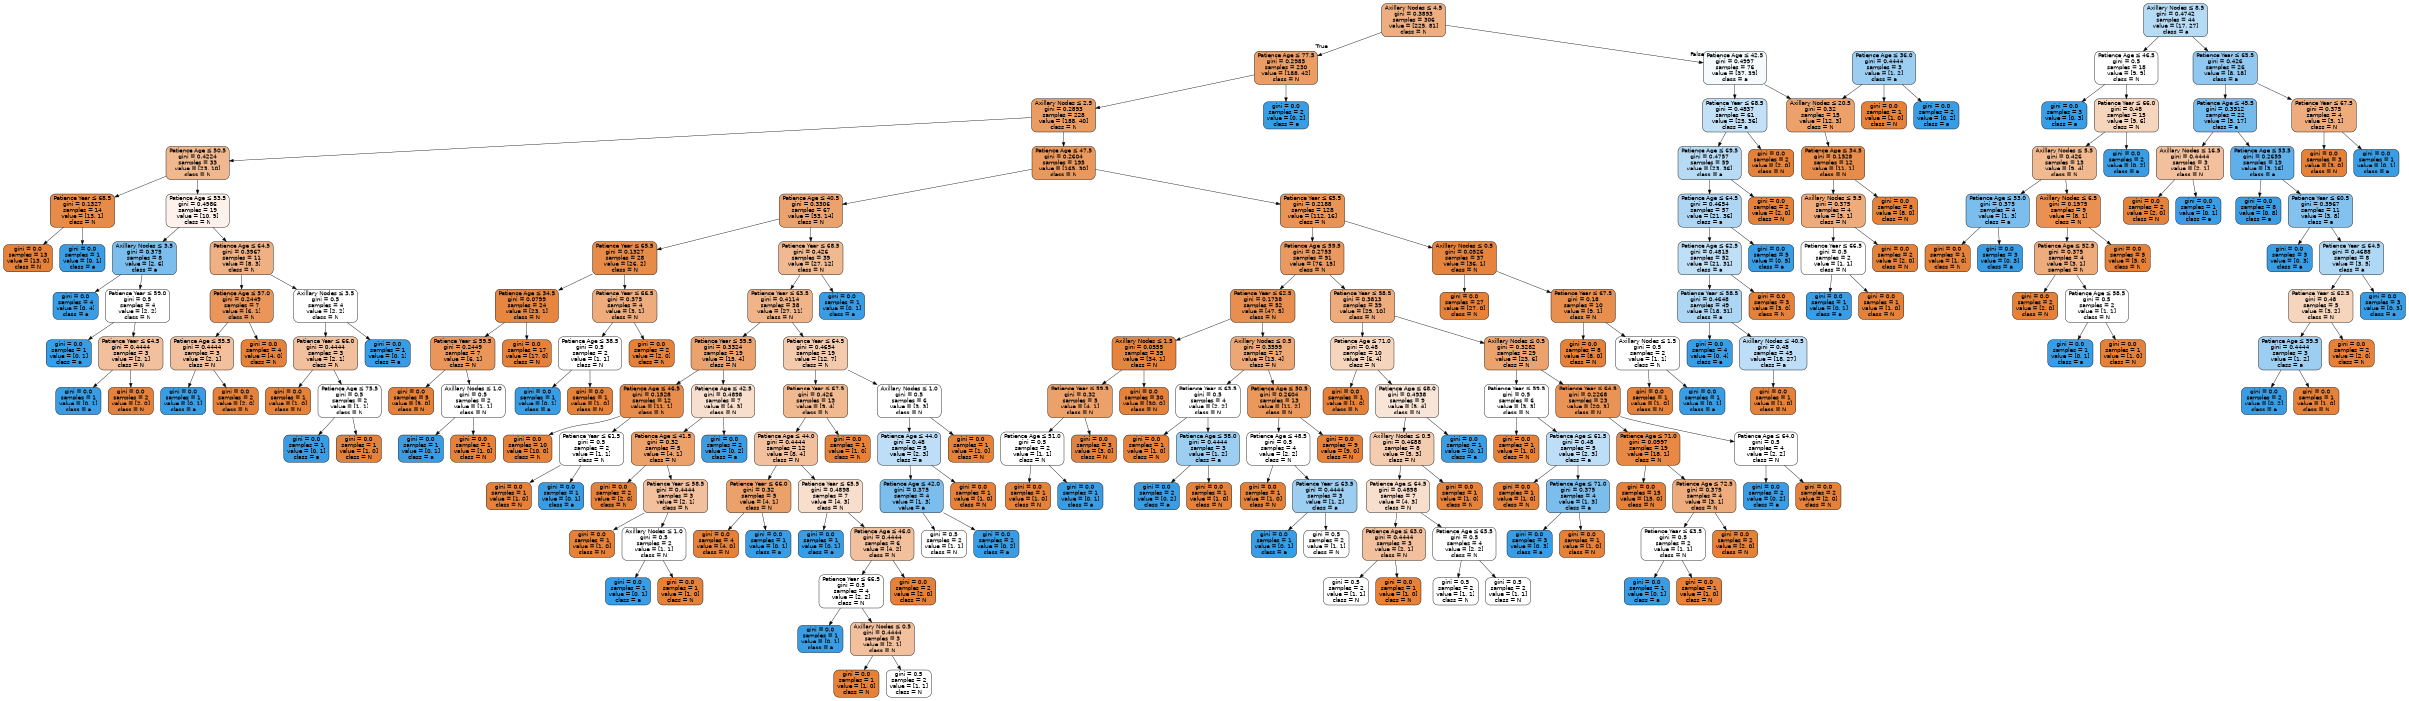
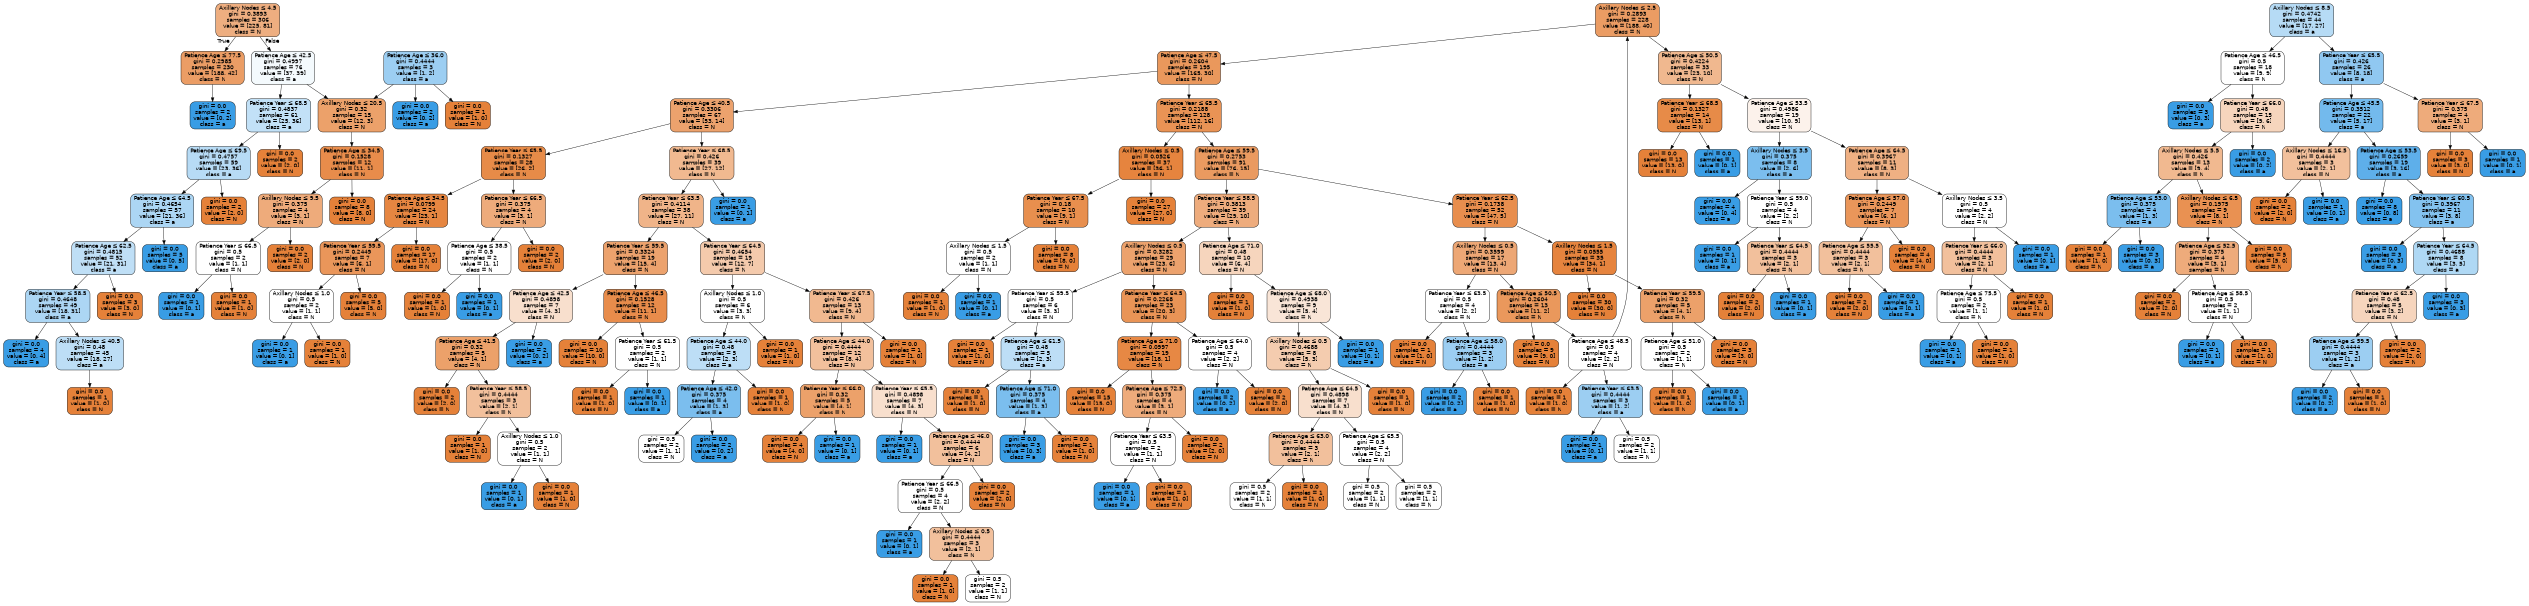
edge "Patience Age ≤ 77.5" -> "Axillary Nodes ≤ 2.5": now "Patience Age ≤ 48.5" -> "Axillary Nodes ≤ 2.5"
node "Patience Age ≤ 42.0": text "value = a" -> "class = a"
